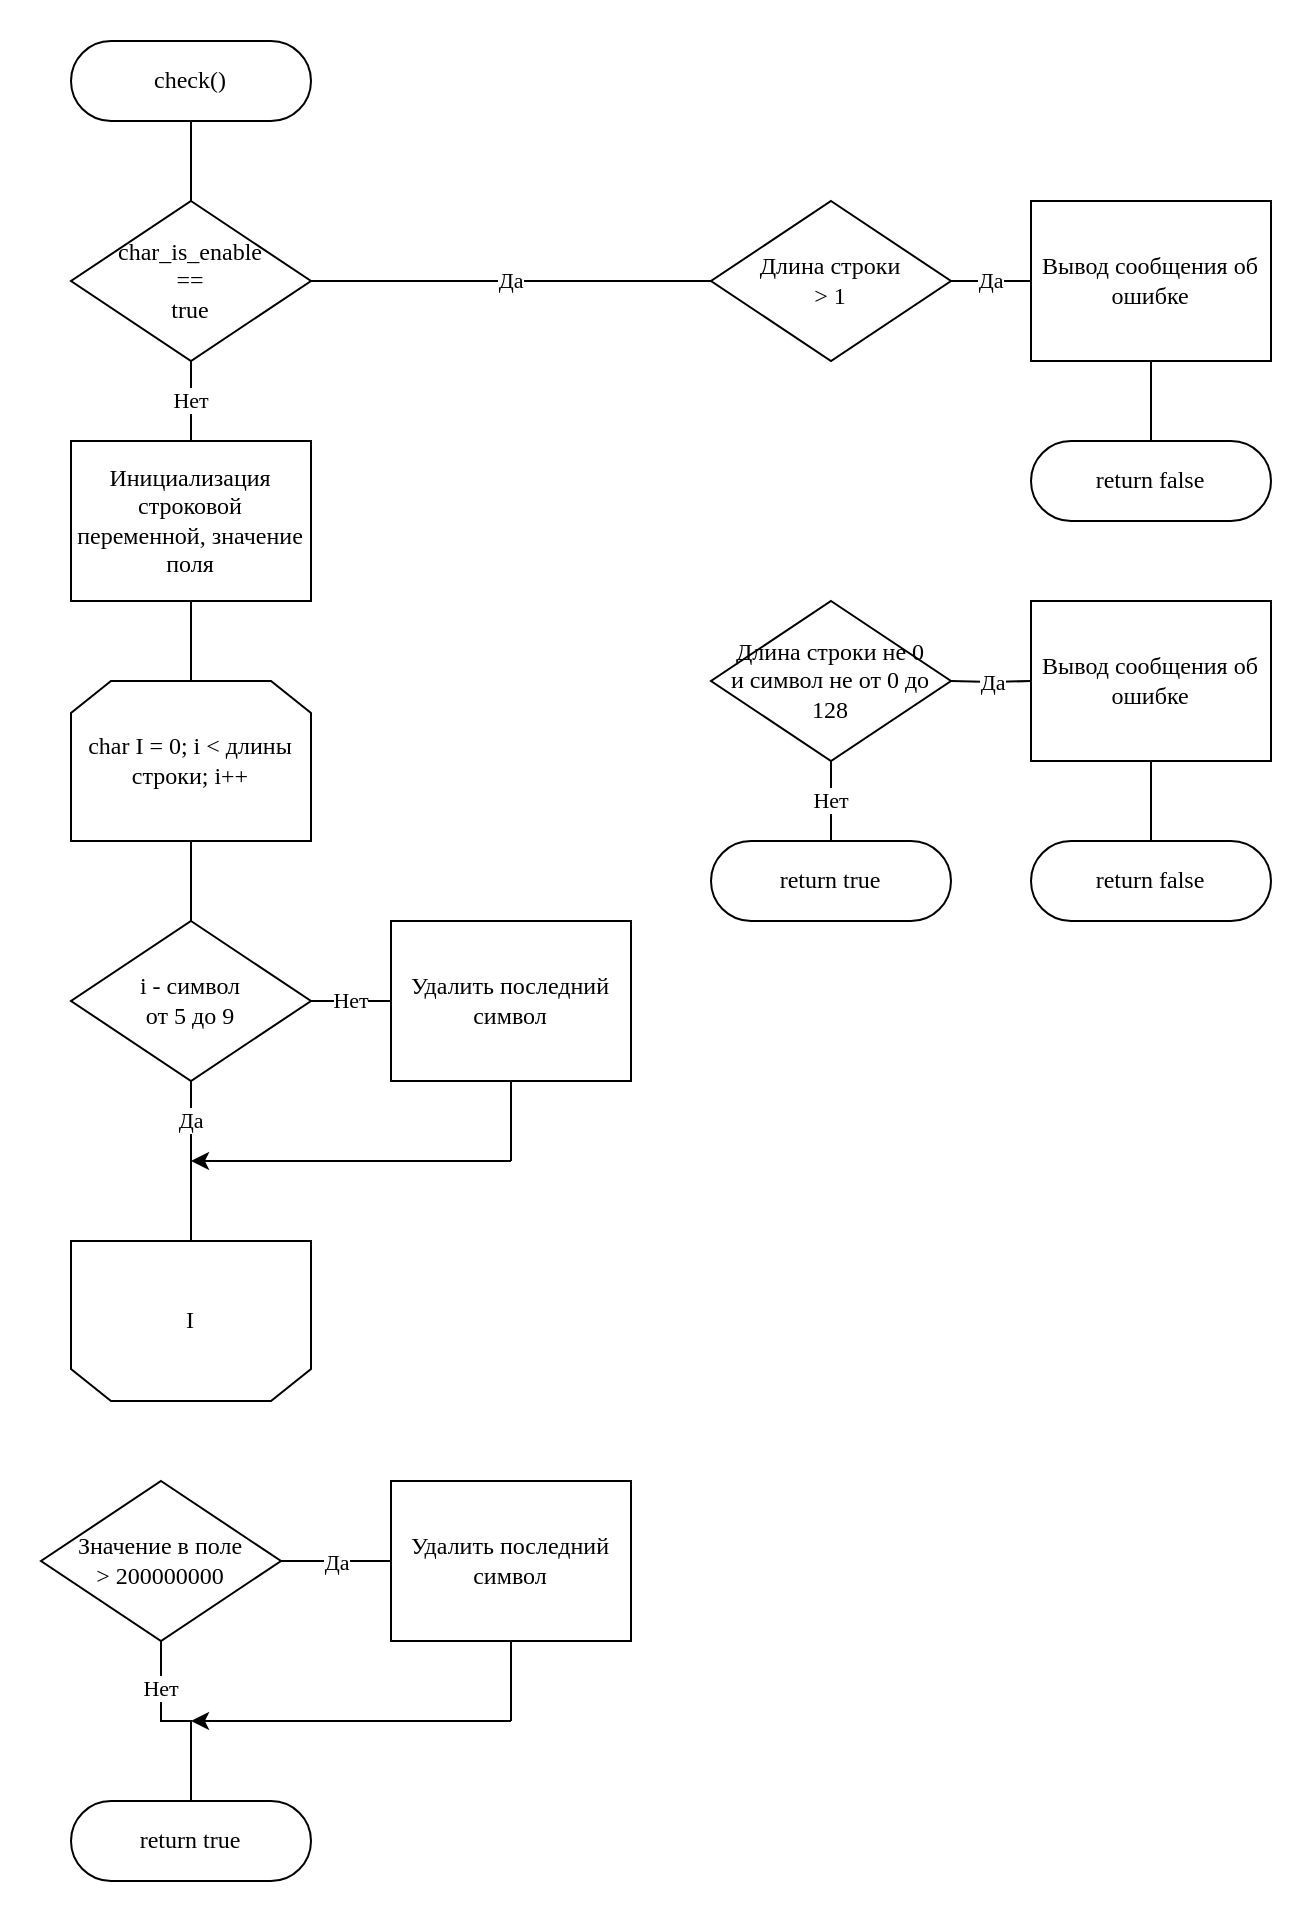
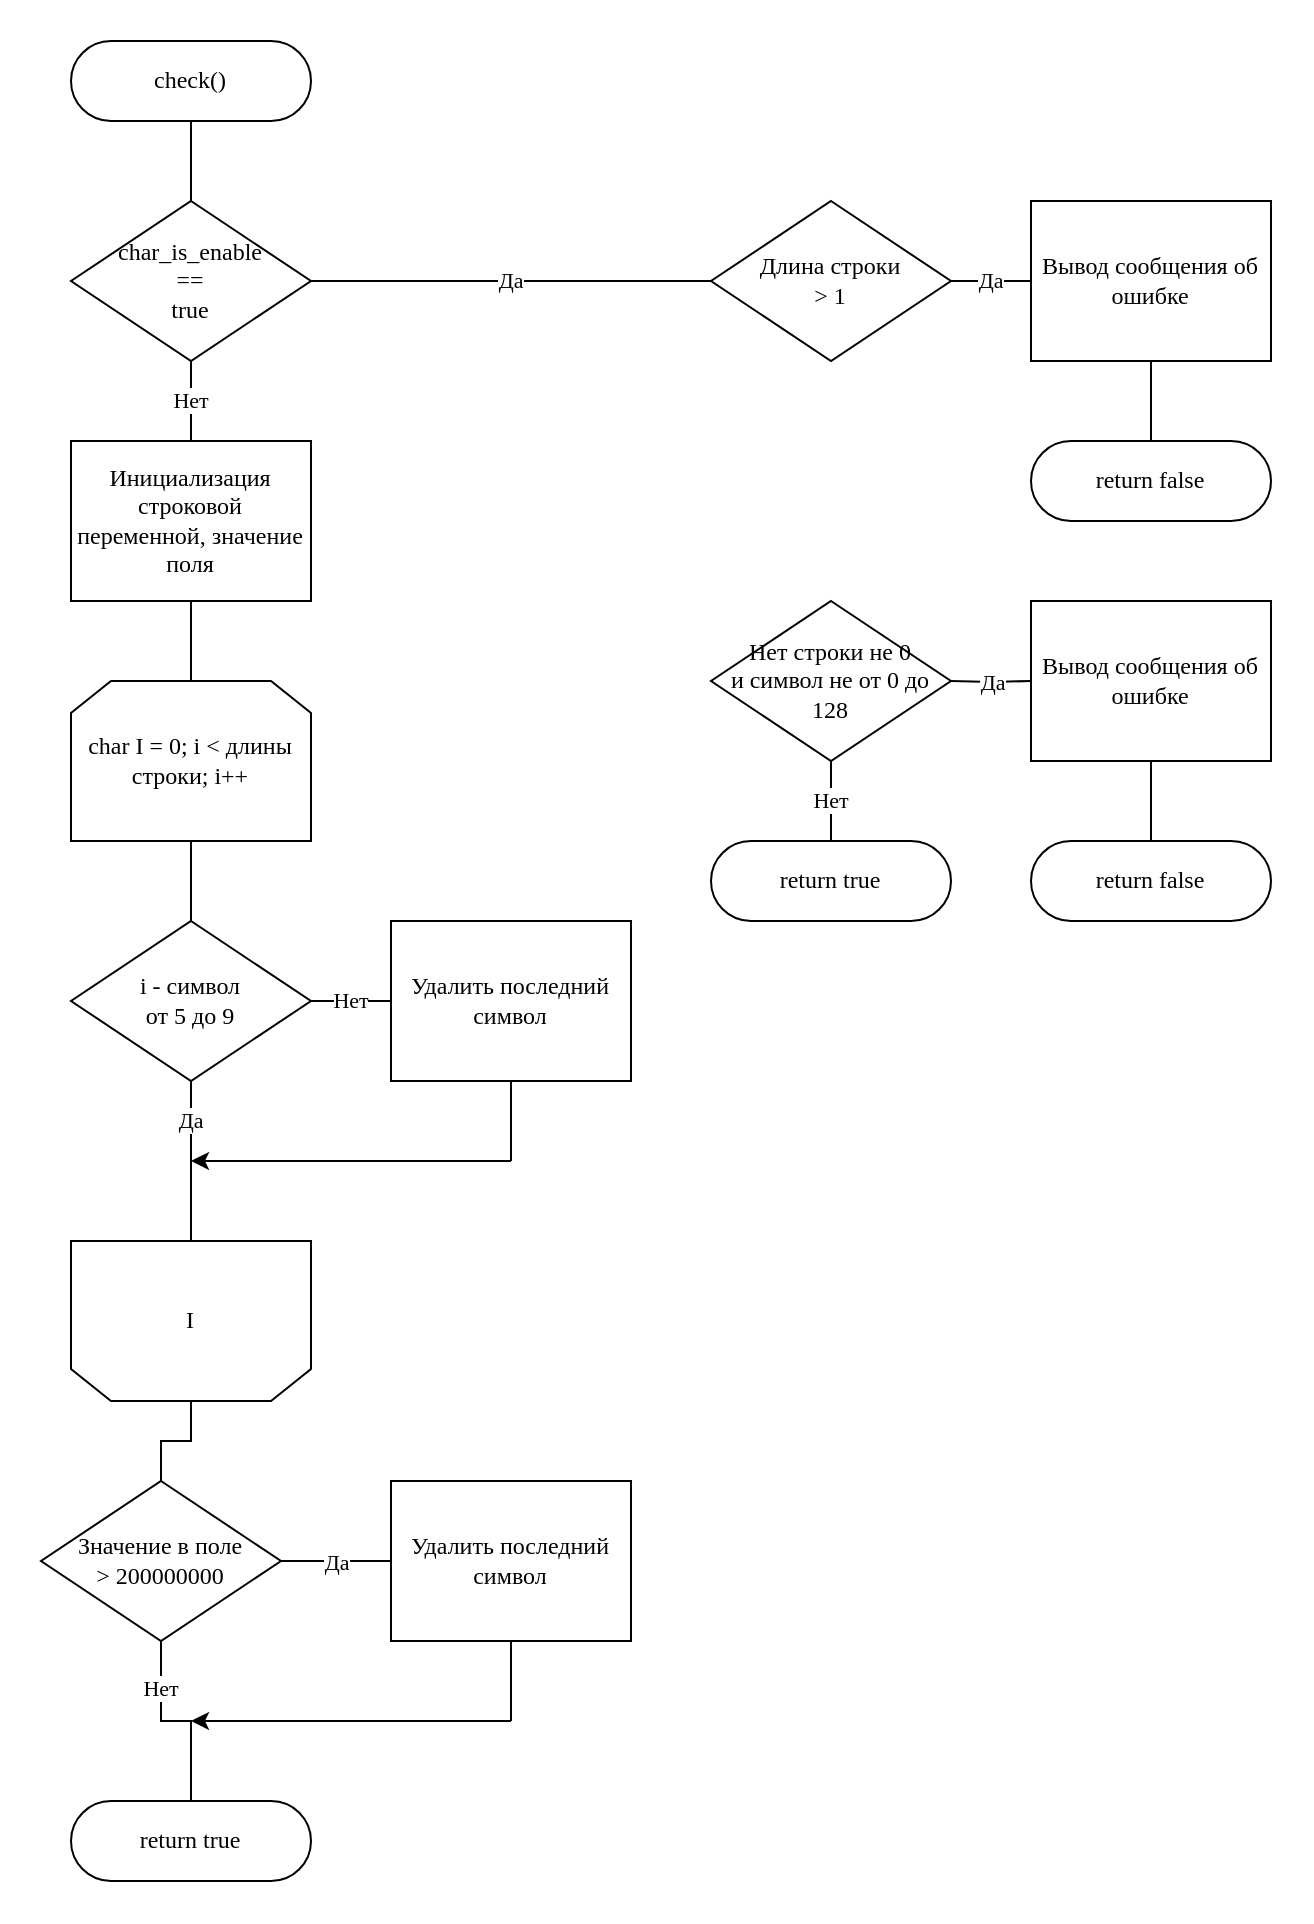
node "Длина строки не 0 и символ не от 0 до 128": label "Длина строки не 0 и символ не от 0 до 128" -> "Нет строки не 0 и символ не от 0 до 128"
edge "I" -- "Значение в поле > 200000000": added
